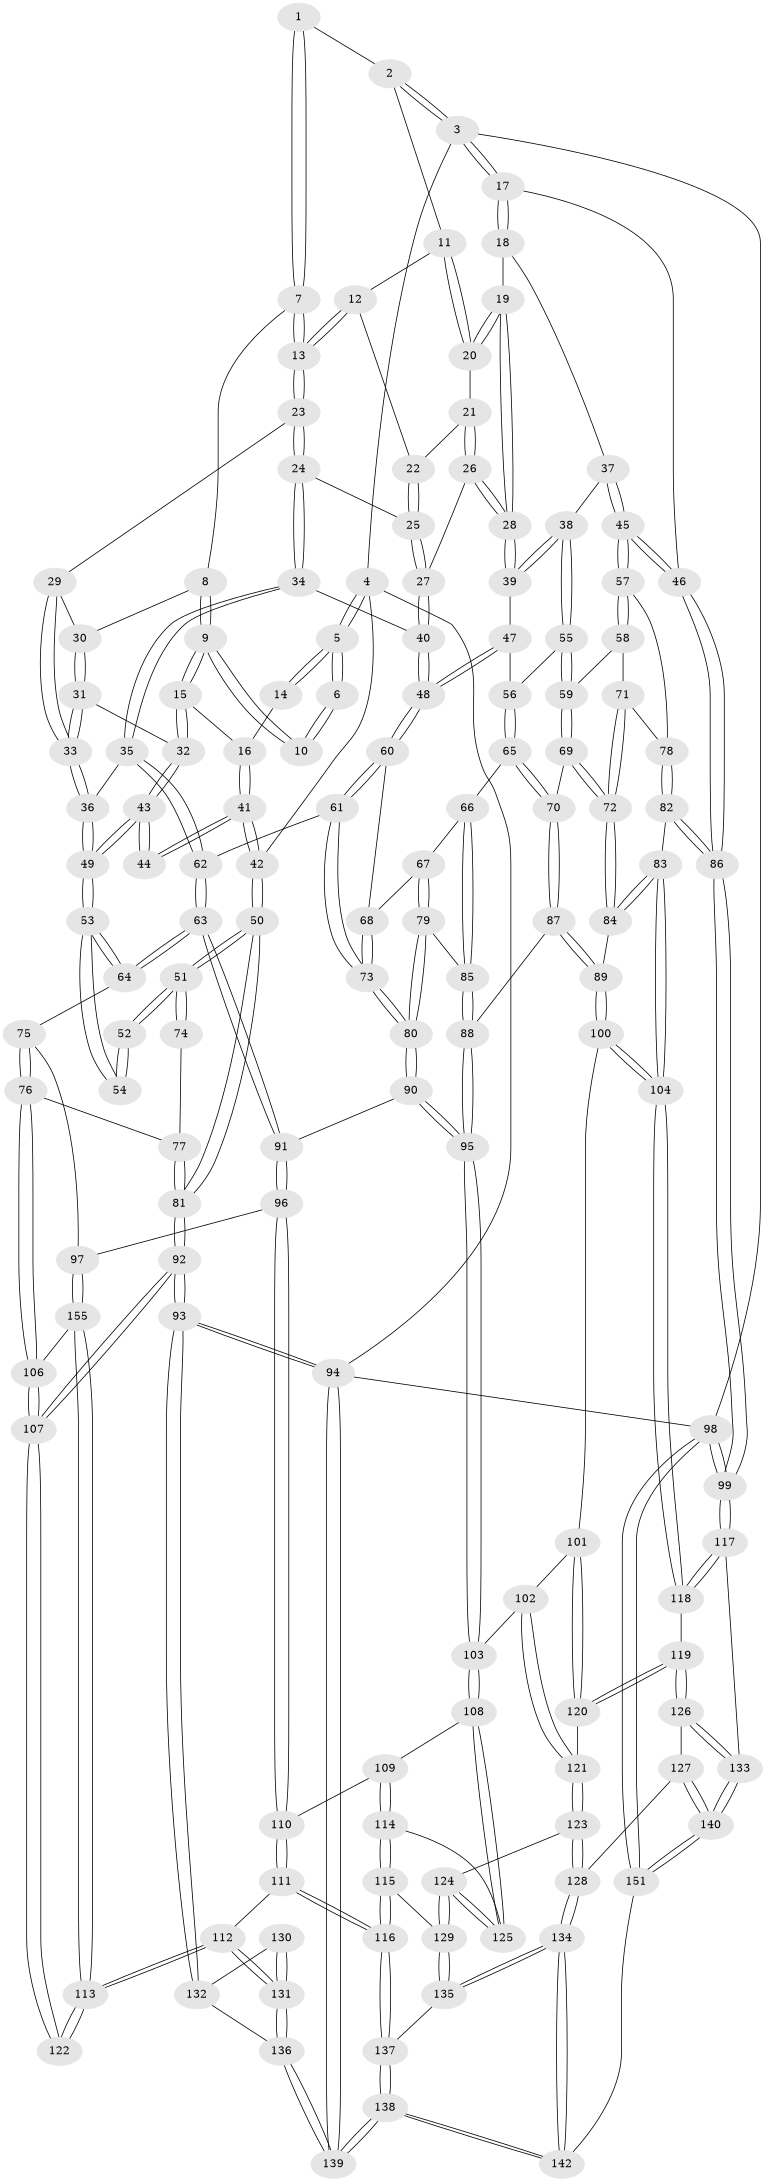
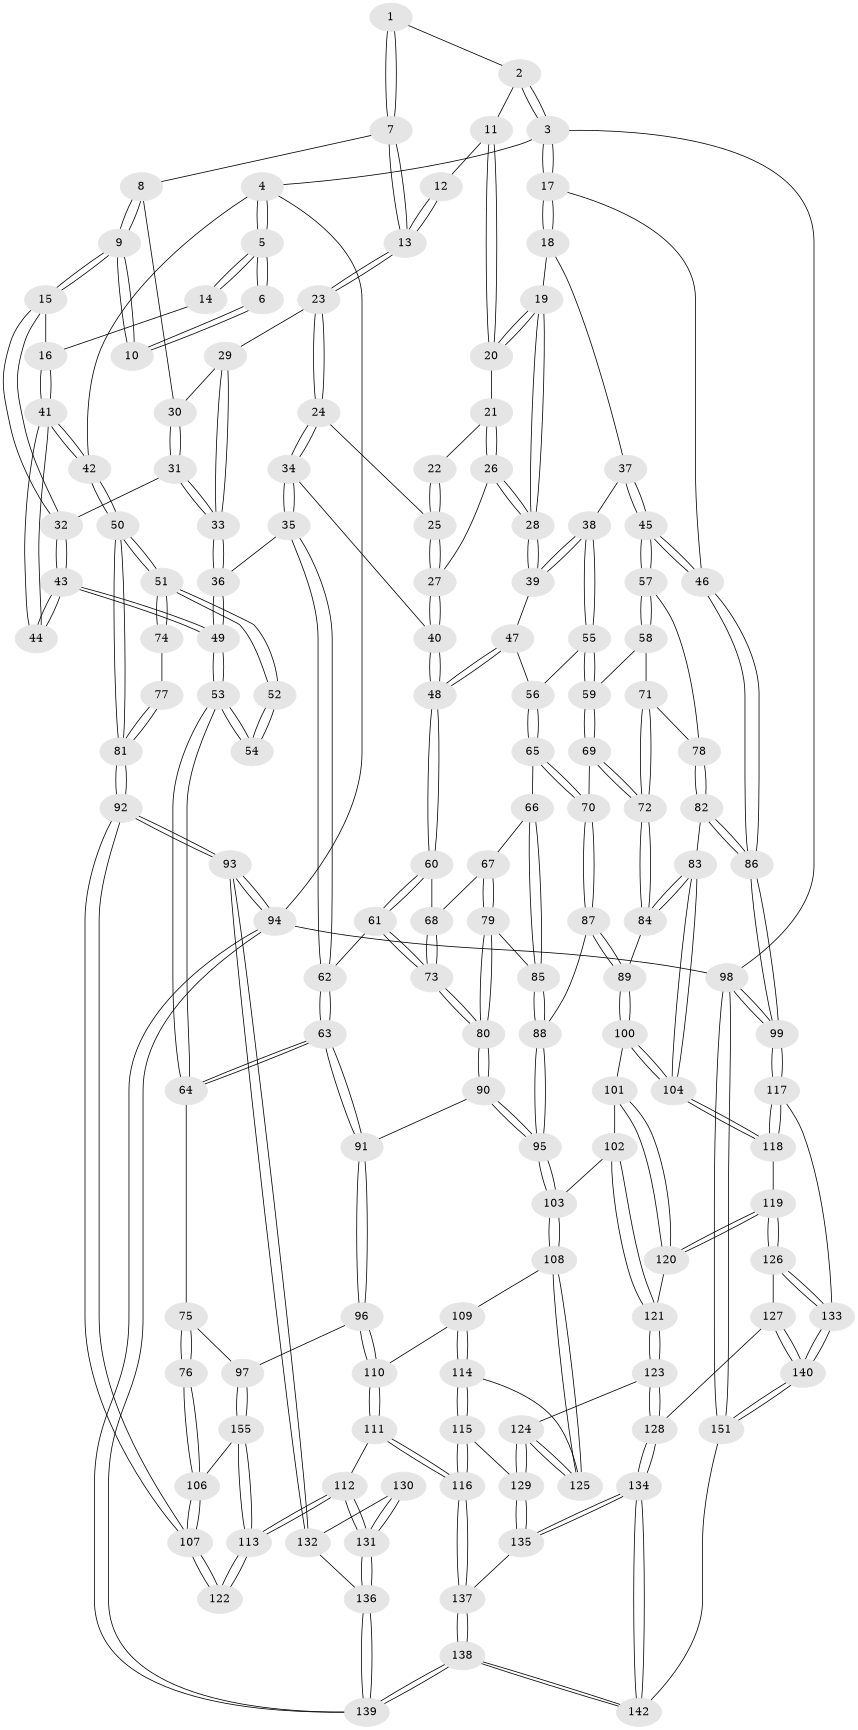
edge "12" -- "22": removed
edge "76" -- "77": removed
